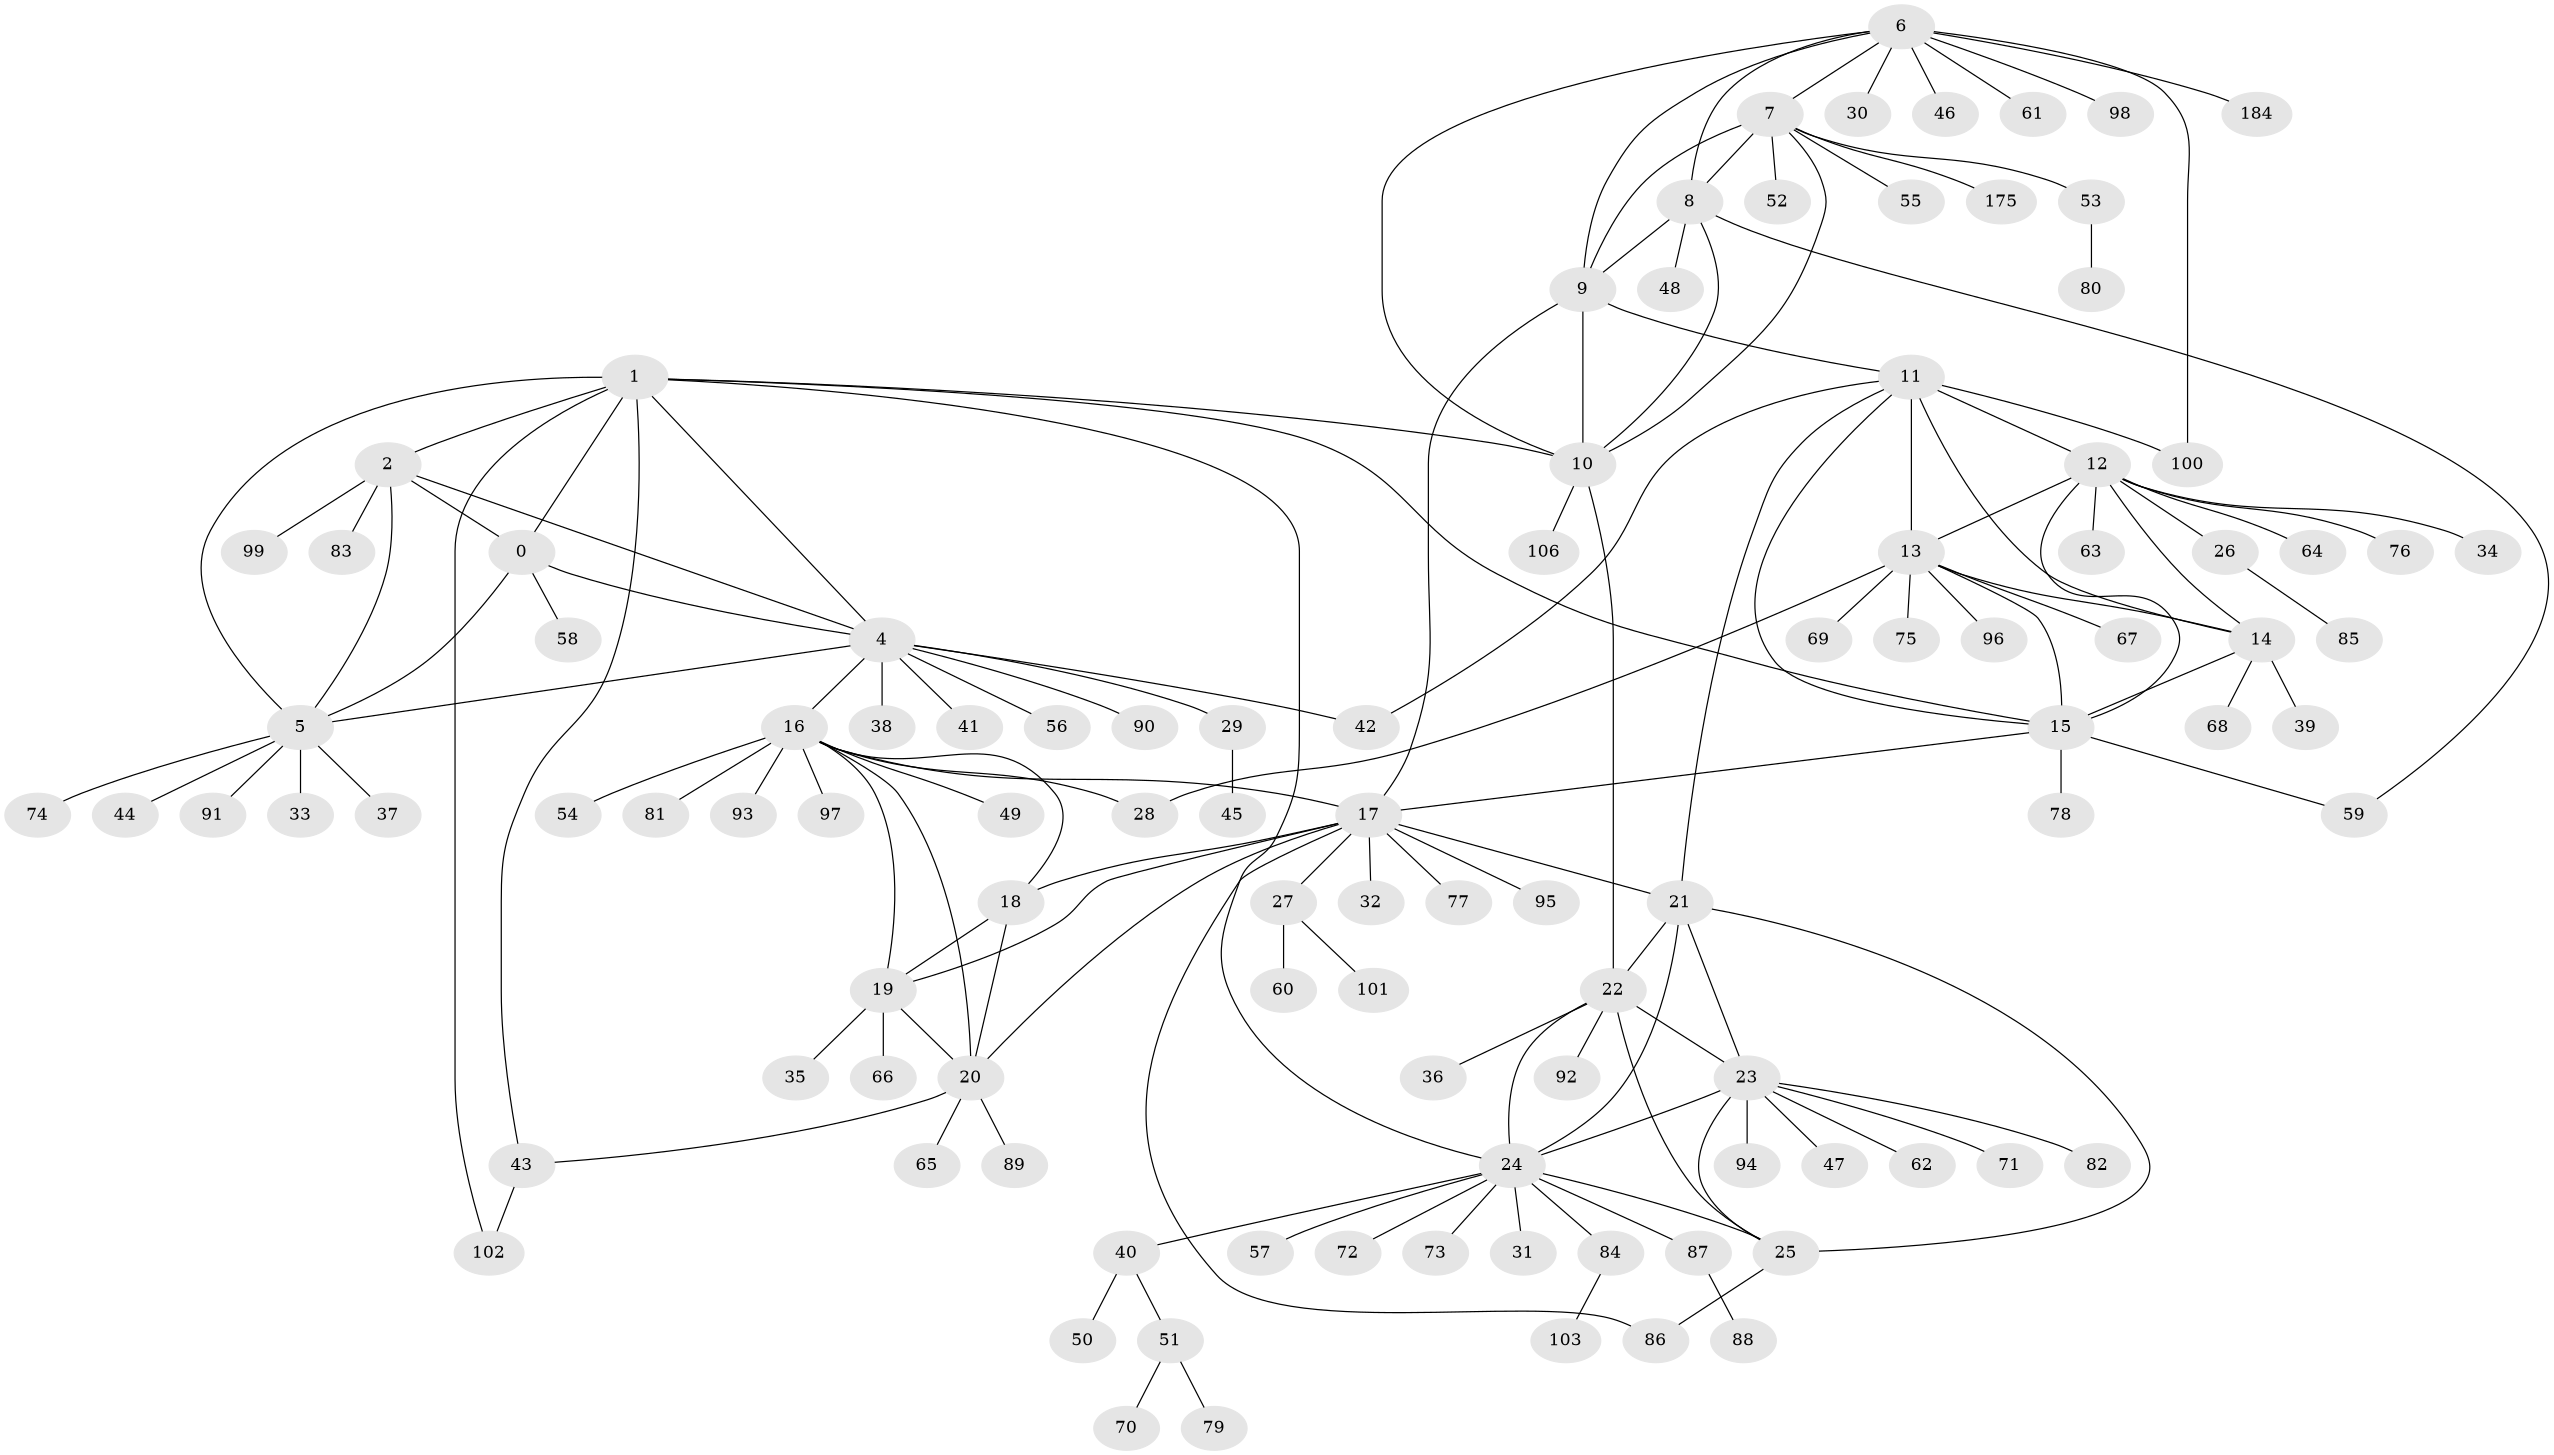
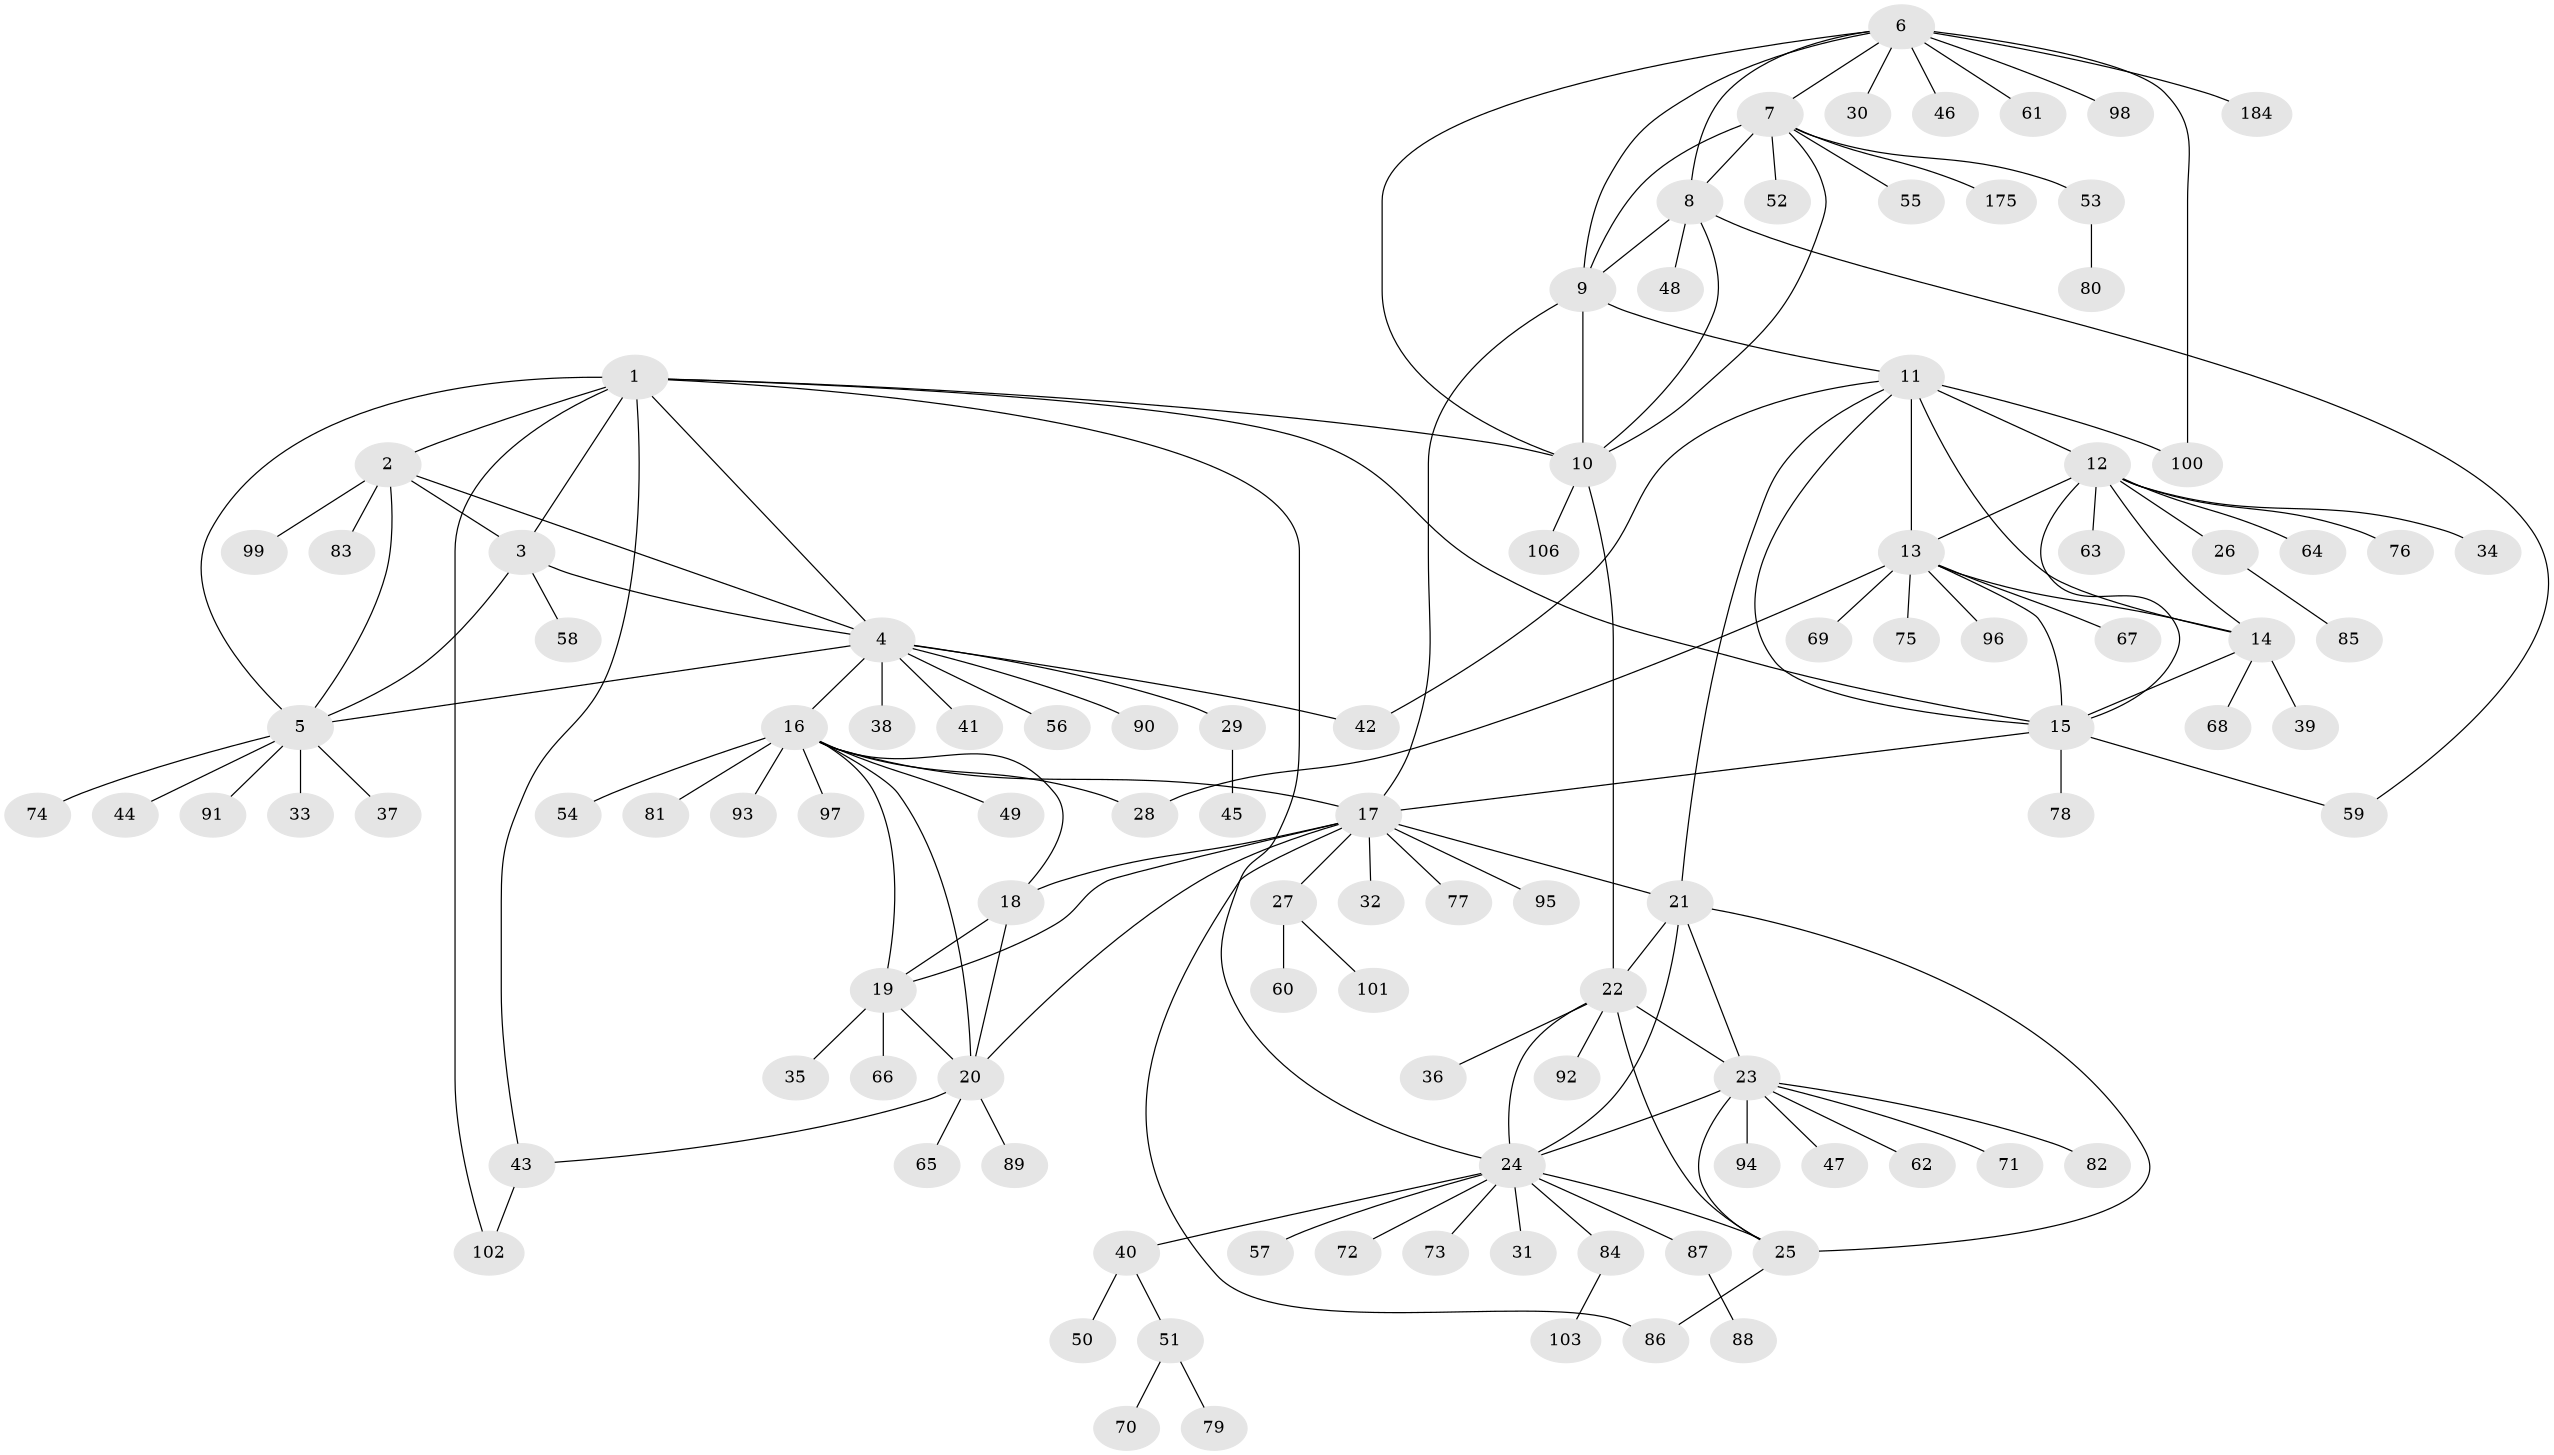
node "0": label "0" -> "3"
